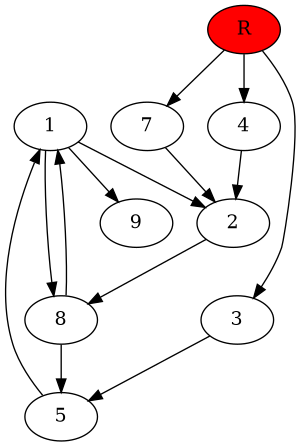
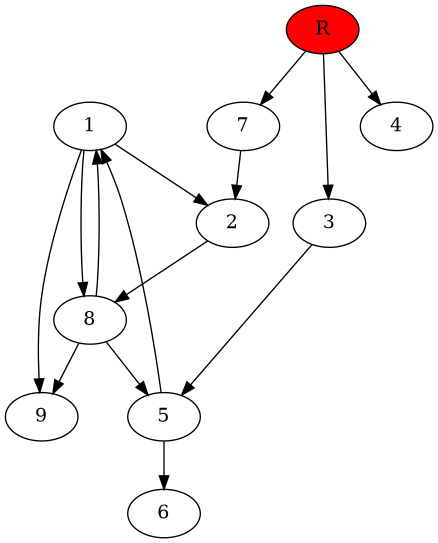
edge "4" -> "2": removed
edge "8" -> "9": added
node "6": added
